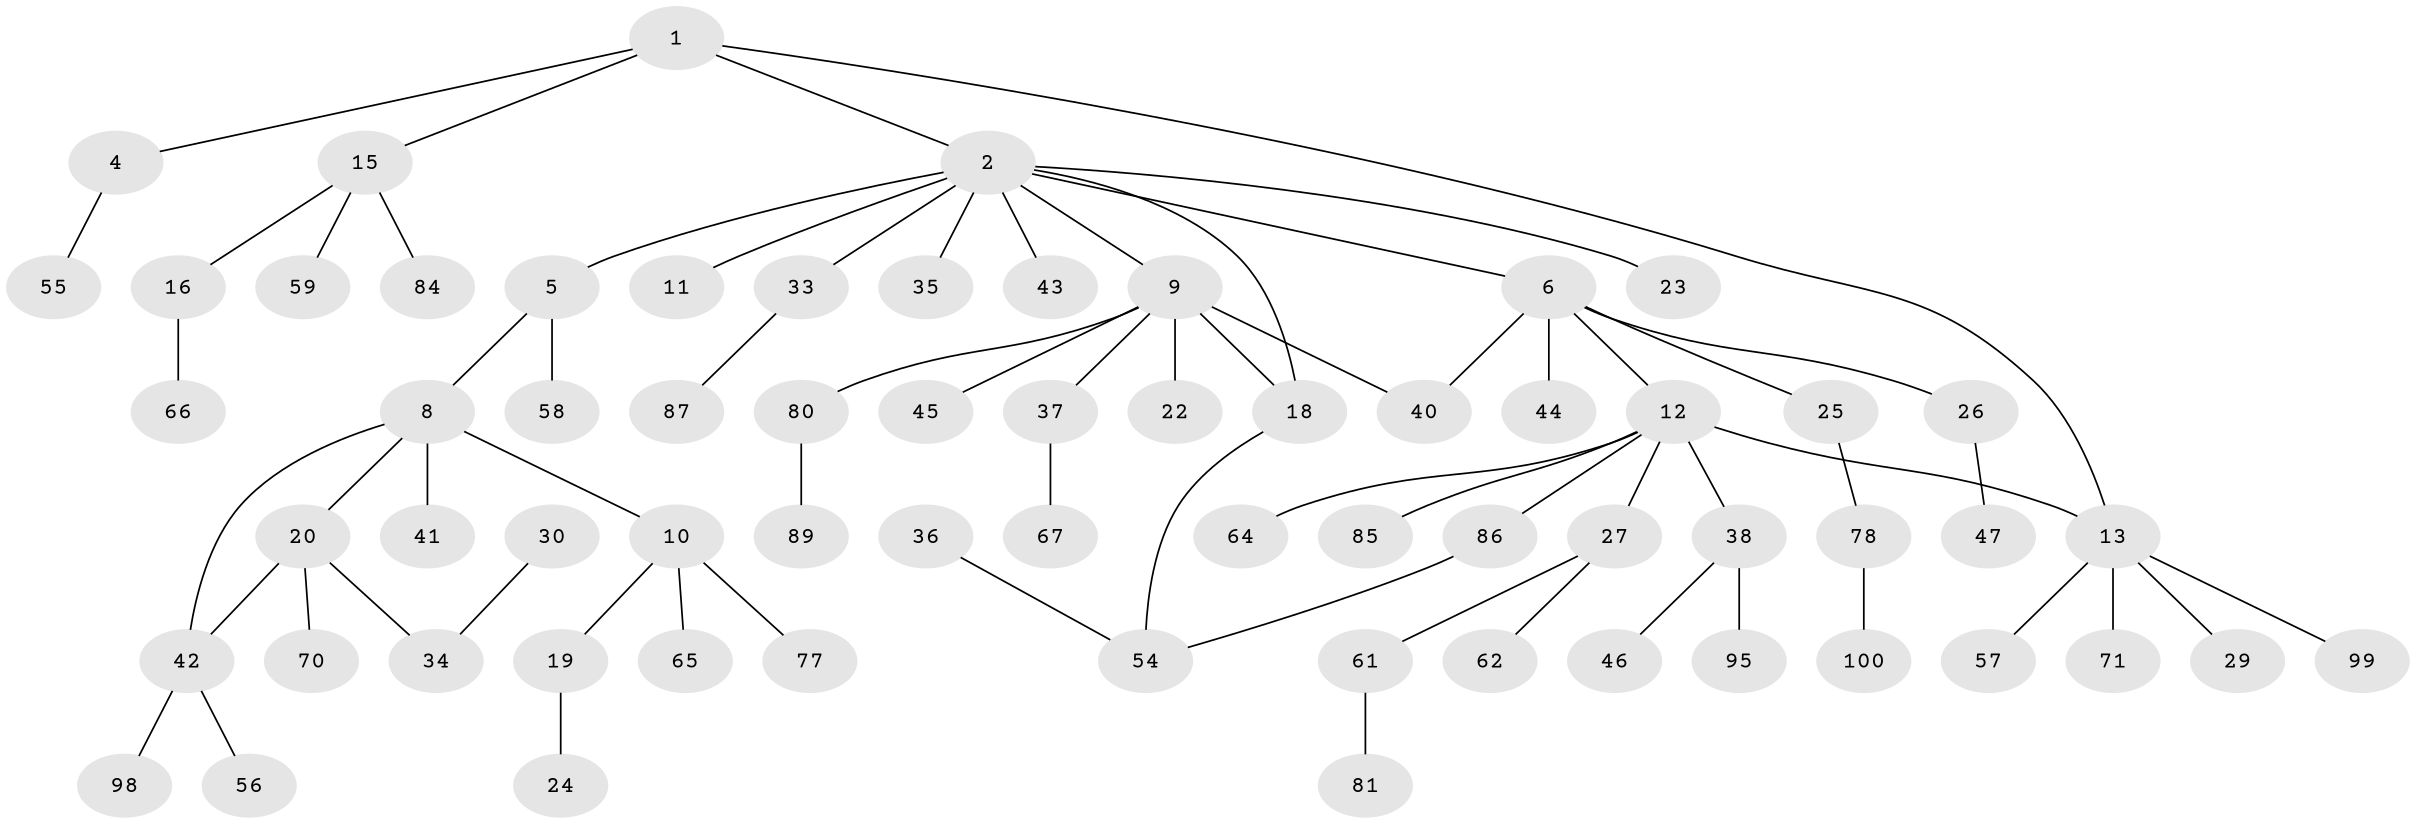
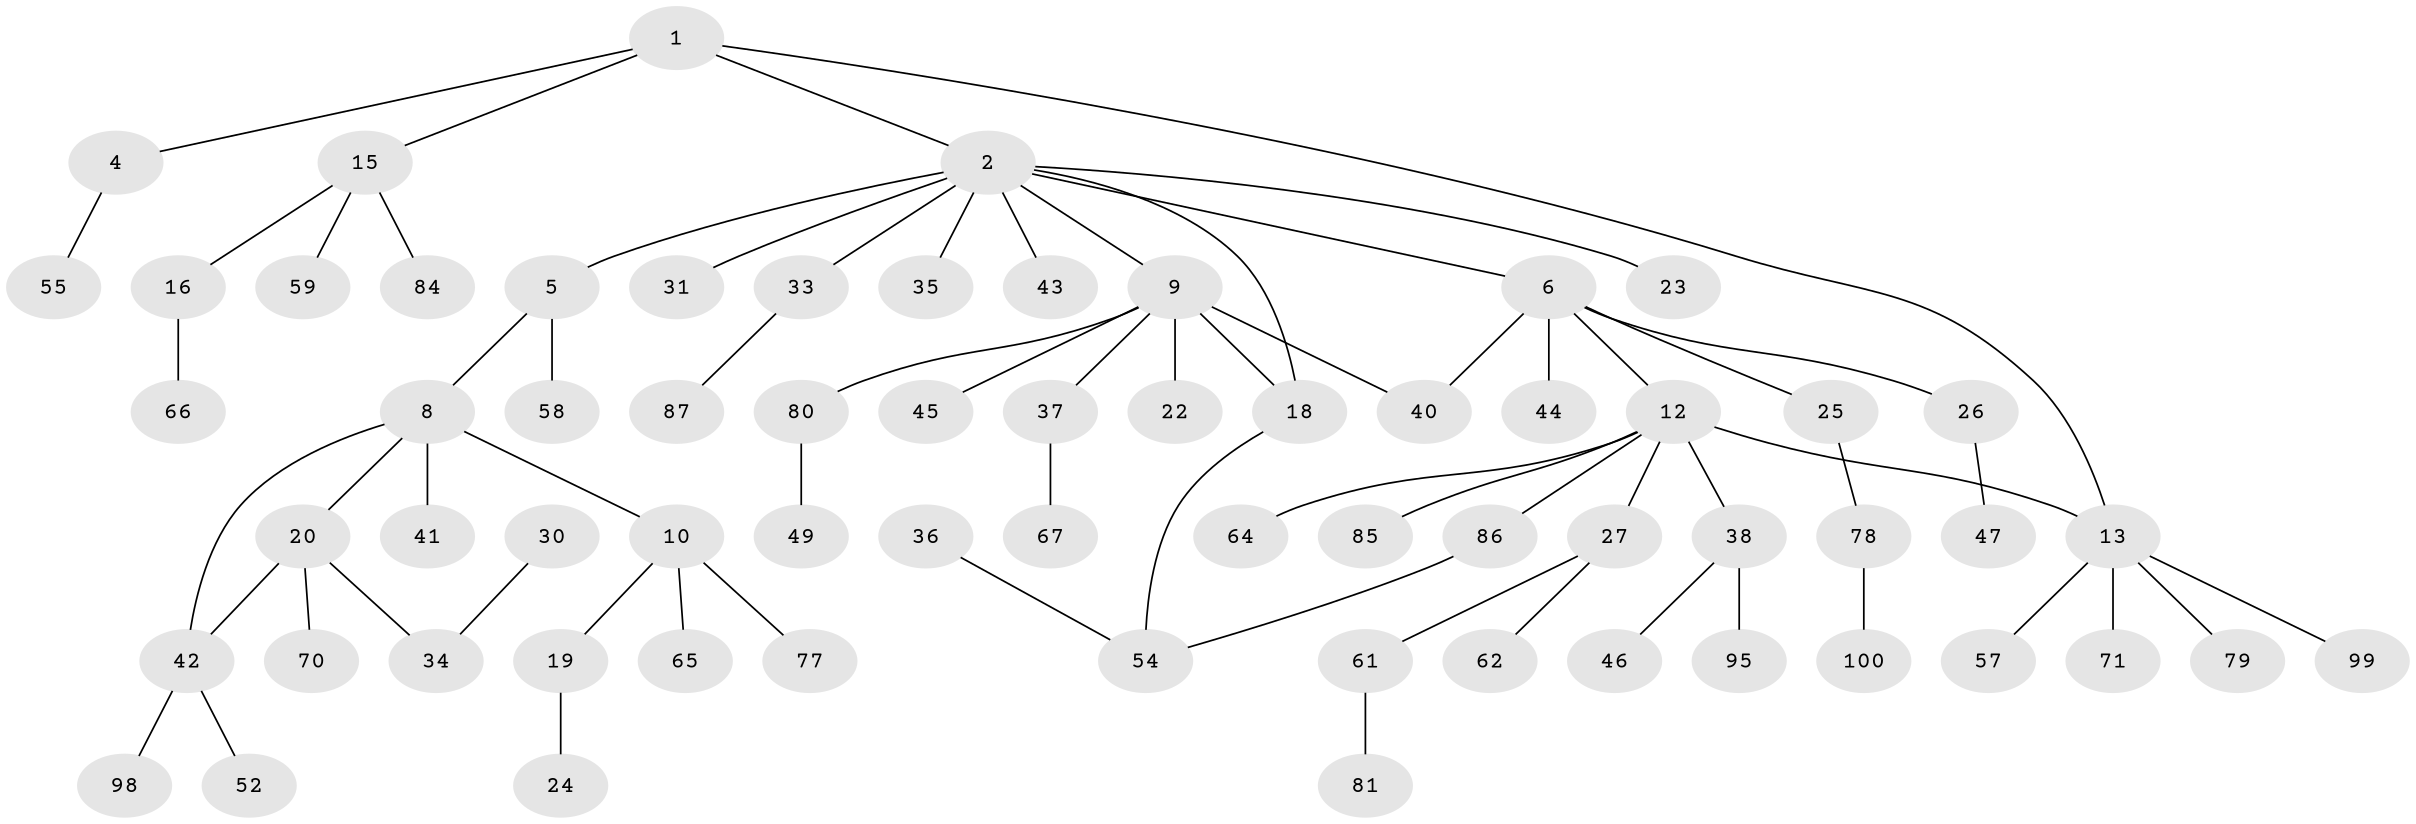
node "11": label "11" -> "31"
node "89": label "89" -> "49"
node "29": label "29" -> "79"
node "56": label "56" -> "52"
